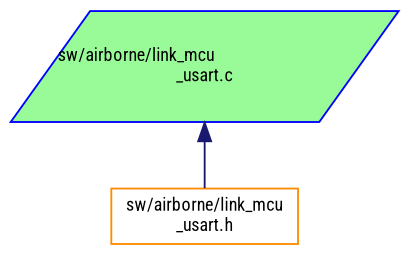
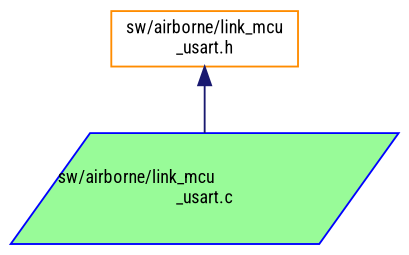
edge "sw/airborne/link_mcu _usart.h" -> "sw/airborne/link_mcu _usart.c": reversed
